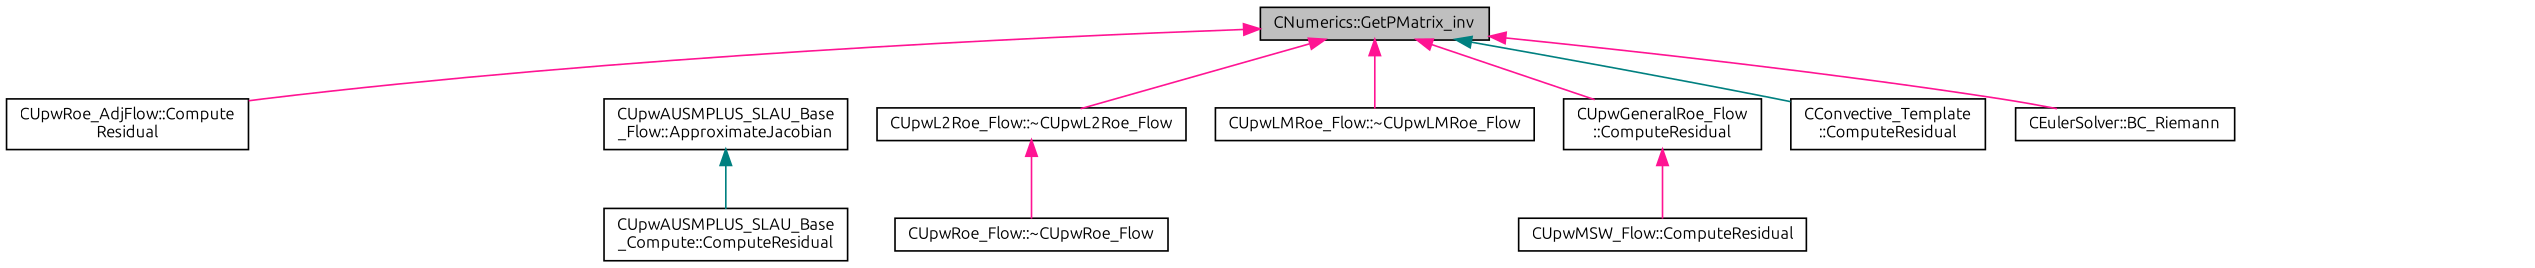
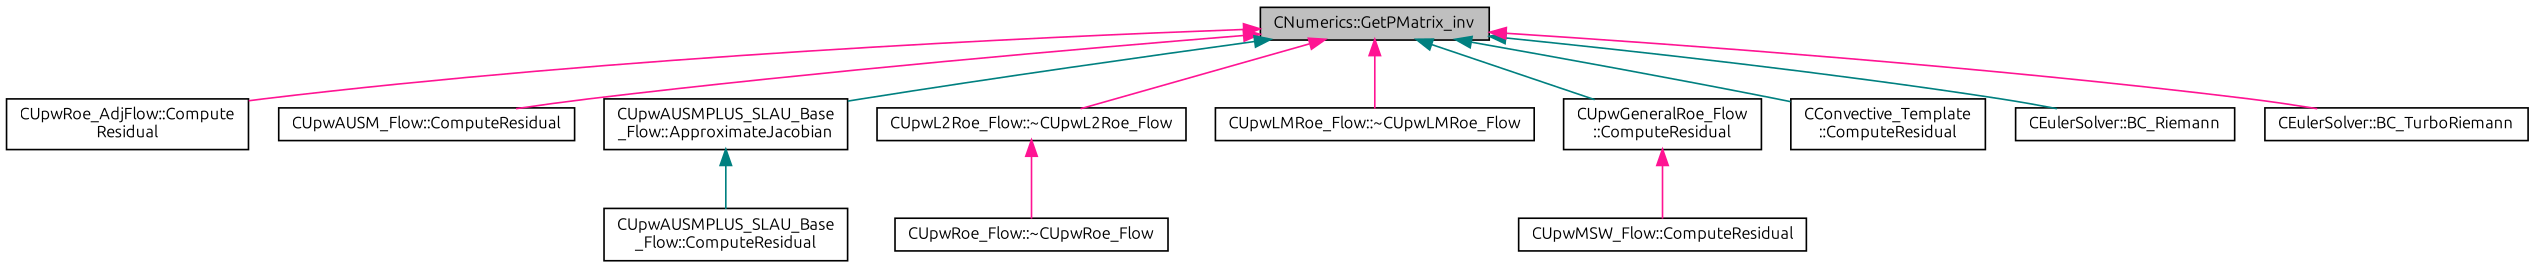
edge "CEulerSolver::BC_Riemann" -> "CNumerics::GetPMatrix_inv": color deeppink -> teal
edge "CUpwAUSMPLUS_SLAU_Base _Flow::ApproximateJacobian" -> "CNumerics::GetPMatrix_inv": added
edge "CUpwGeneralRoe_Flow ::ComputeResidual" -> "CNumerics::GetPMatrix_inv": color deeppink -> teal
node "CUpwAUSM_Flow::ComputeResidual": added
node "CEulerSolver::BC_TurboRiemann": added
node "CUpwAUSMPLUS_SLAU_Base _Compute::ComputeResidual": label "CUpwAUSMPLUS_SLAU_Base _Compute::ComputeResidual" -> "CUpwAUSMPLUS_SLAU_Base _Flow::ComputeResidual"
